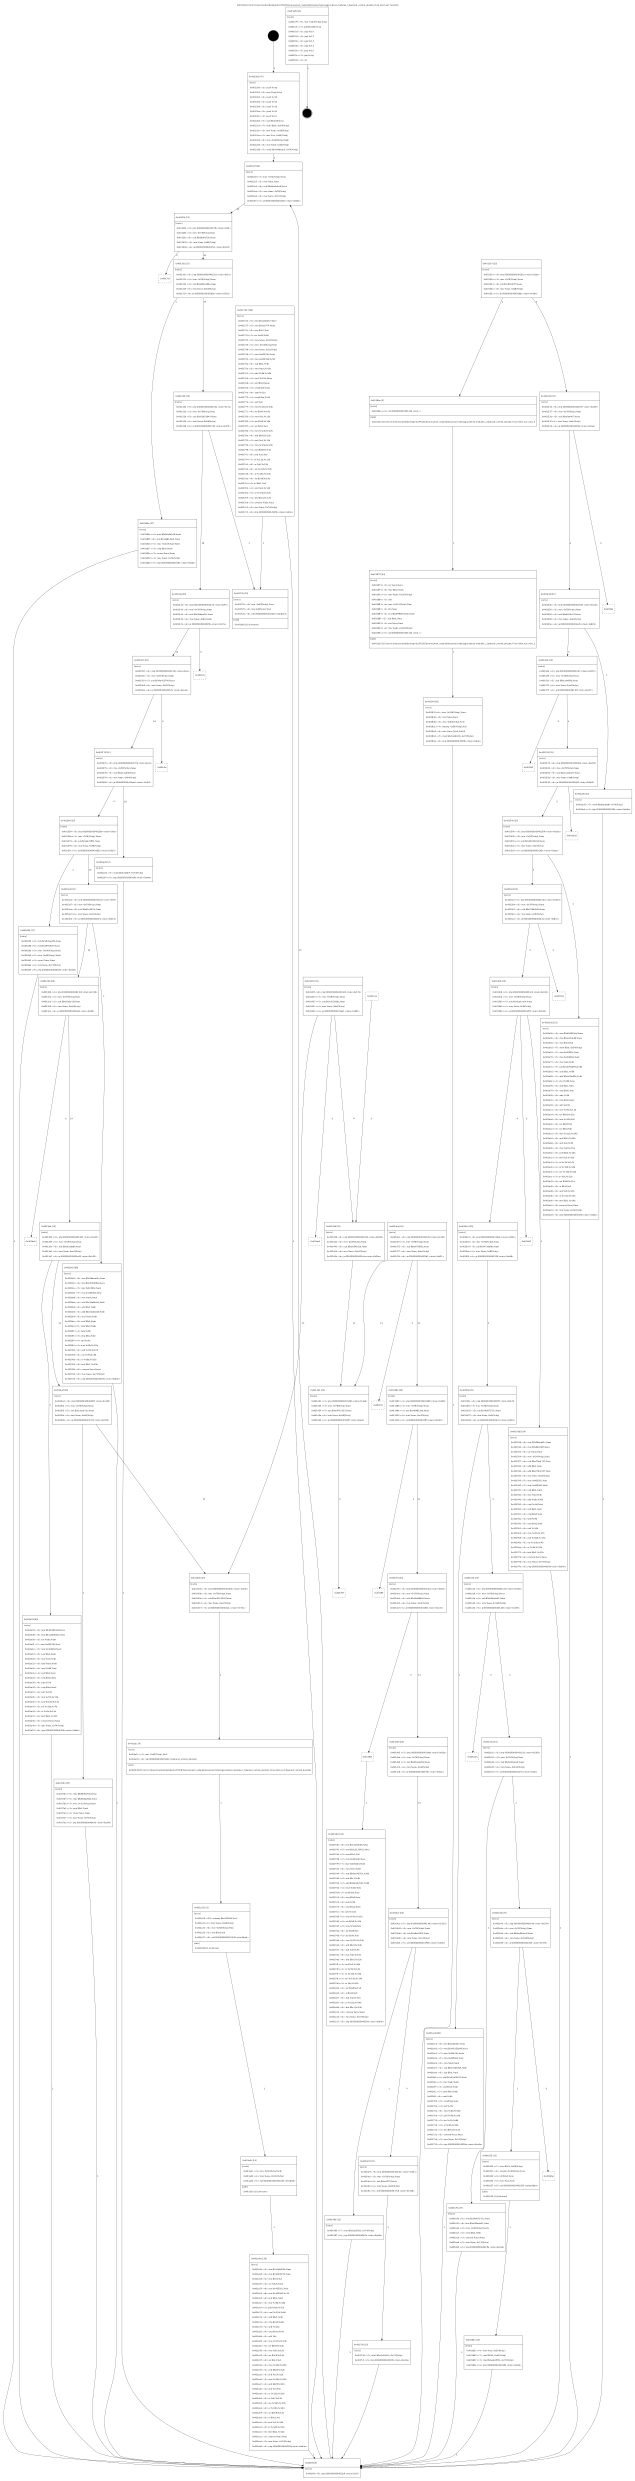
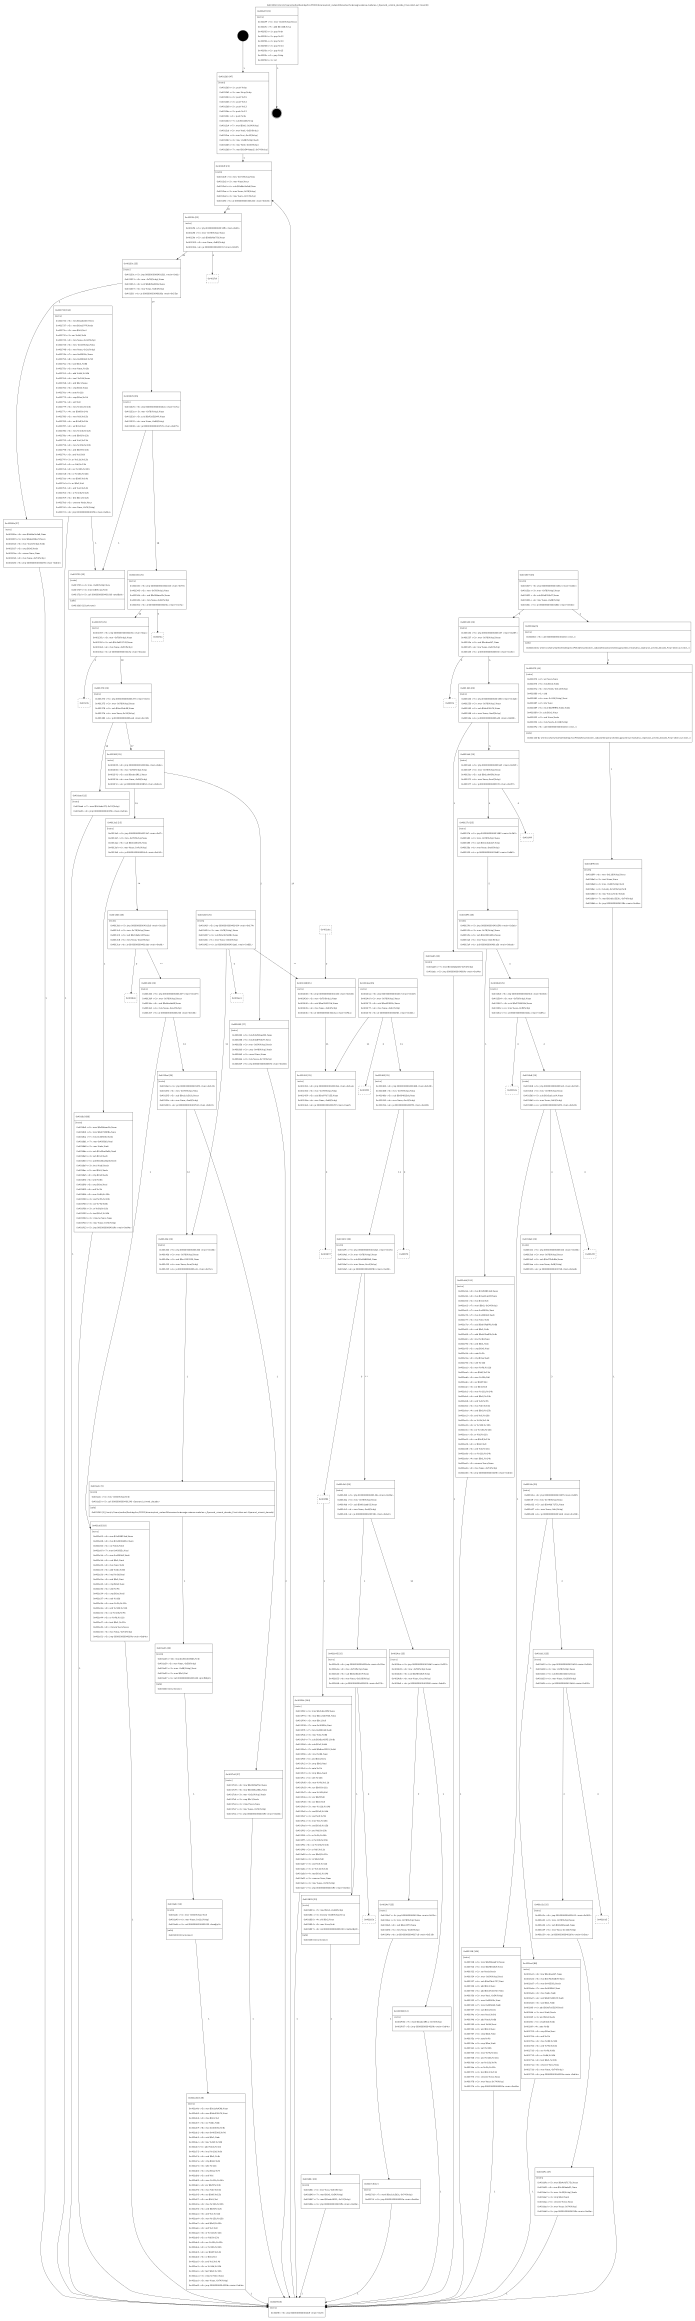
node "0x401b82": removed
edge "0x40162c [25]" -> "0x401645 [25]": now "0x4014b5 [25]" -> "0x401645 [25]"
edge "0x40198c [144]" -> "0x401ffe [5]": added, label "1"
